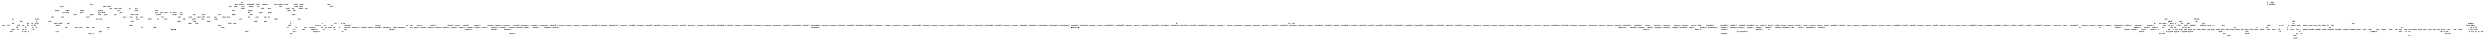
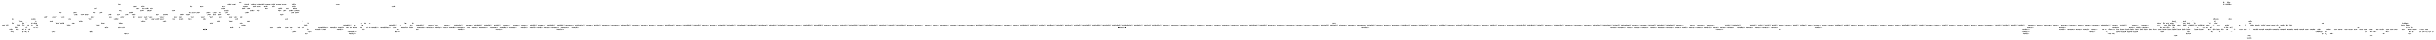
node "kernel-module-rc-pinnacle-color-4.14.19": removed
